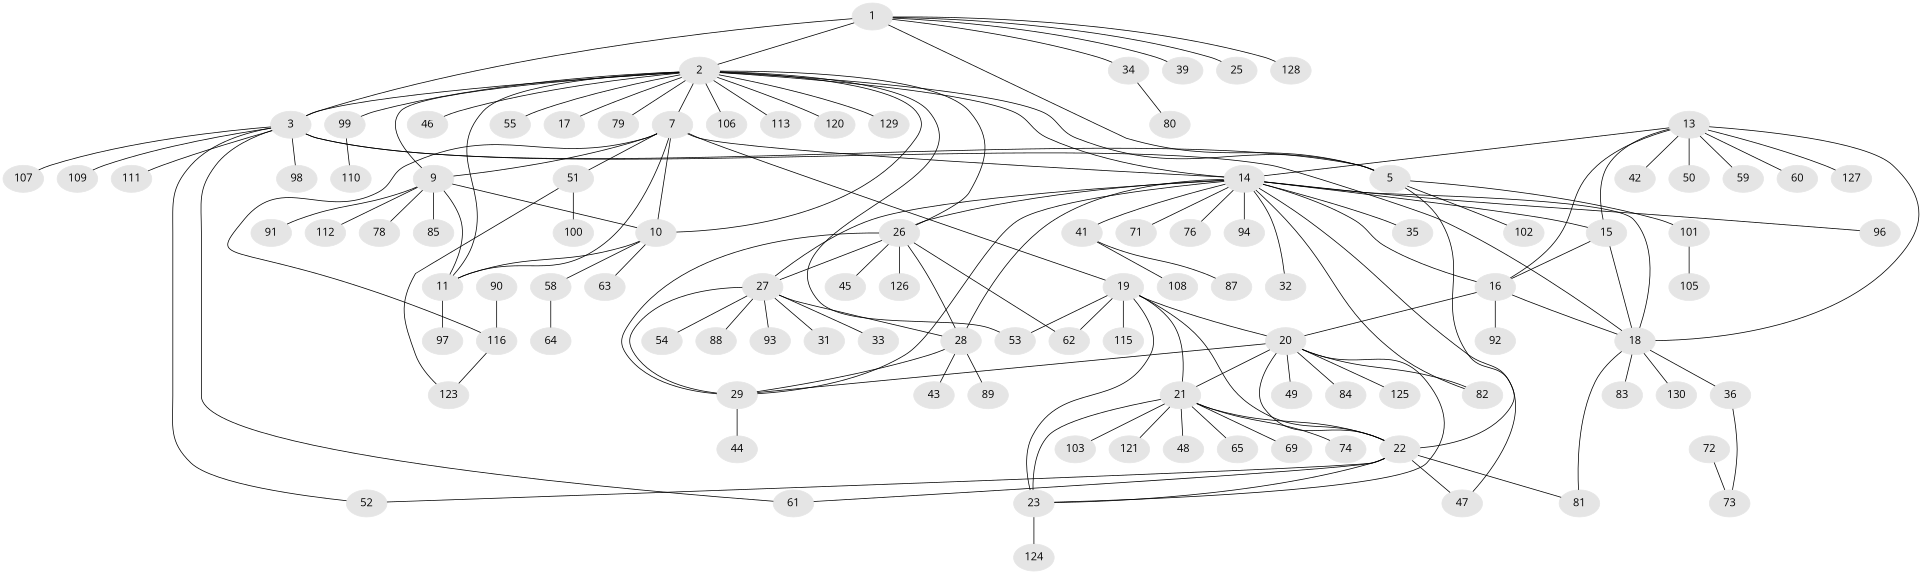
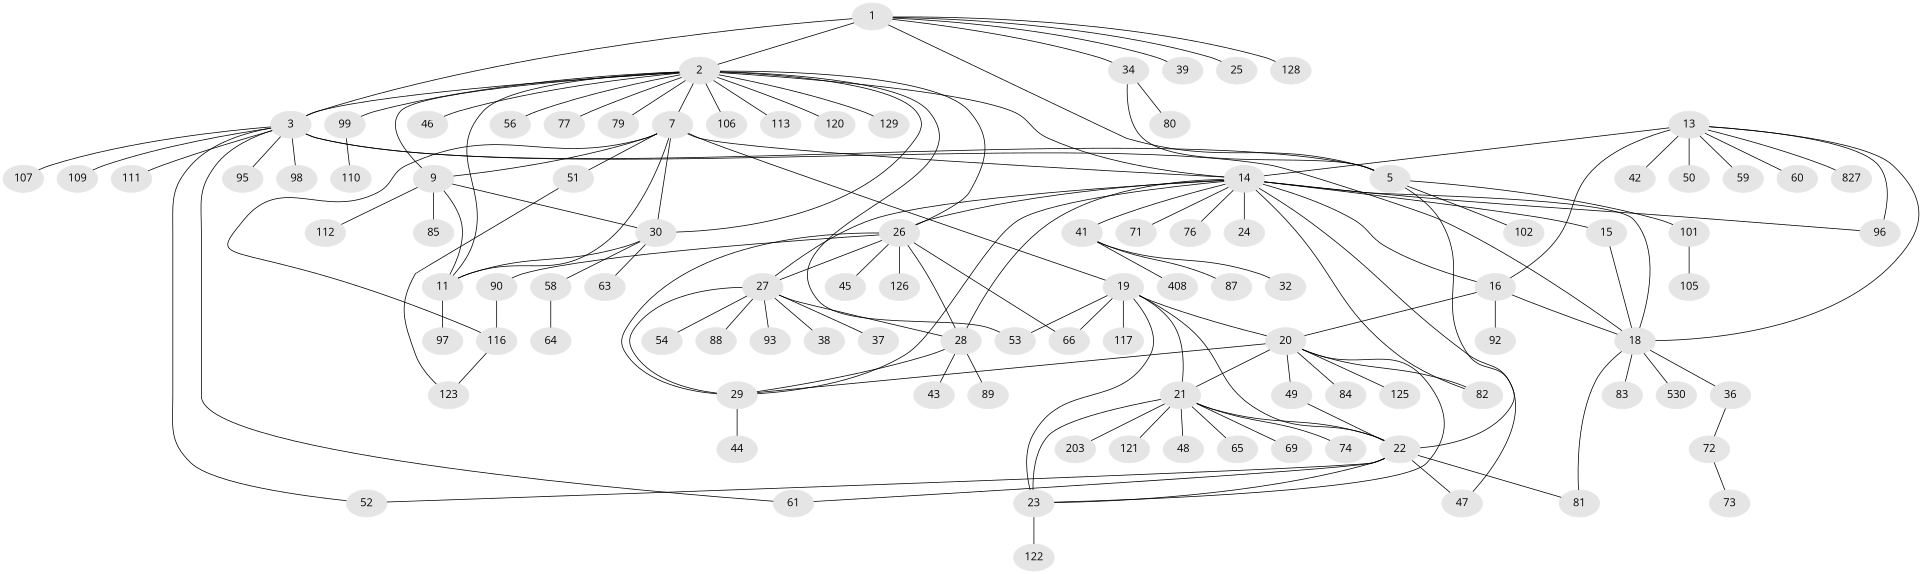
edge "2" -- "5": now "34" -- "5"
node "55": label "55" -> "56"
node "17": label "17" -> "77"
edge "13" -- "15": now "13" -- "96"
node "95": added
node "127": label "127" -> "827"
edge "14" -- "32": now "41" -- "32"
node "91": removed
node "78": removed
node "100": removed
node "10": label "10" -> "30"
node "94": label "94" -> "24"
node "35": removed
edge "26" -- "90": added
edge "15" -- "16": removed
node "108": label "108" -> "408"
node "31": label "31" -> "38"
node "33": label "33" -> "37"
node "62": label "62" -> "66"
node "115": label "115" -> "117"
node "130": label "130" -> "530"
edge "20" -- "22": now "49" -- "22"
node "103": label "103" -> "203"
edge "36" -- "73": now "36" -- "72"
node "124": label "124" -> "122"
